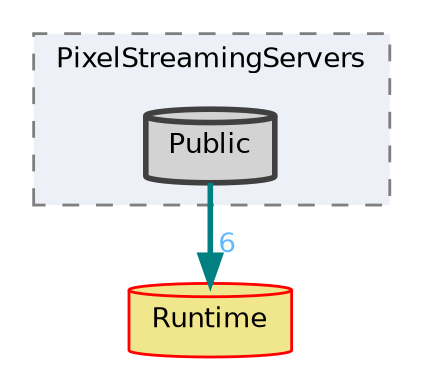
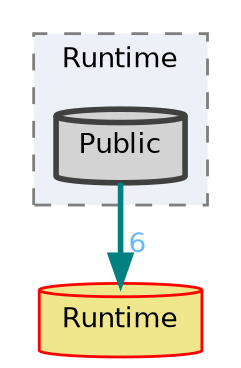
cluster "PixelStreamingServers": label "PixelStreamingServers" -> "Runtime"
